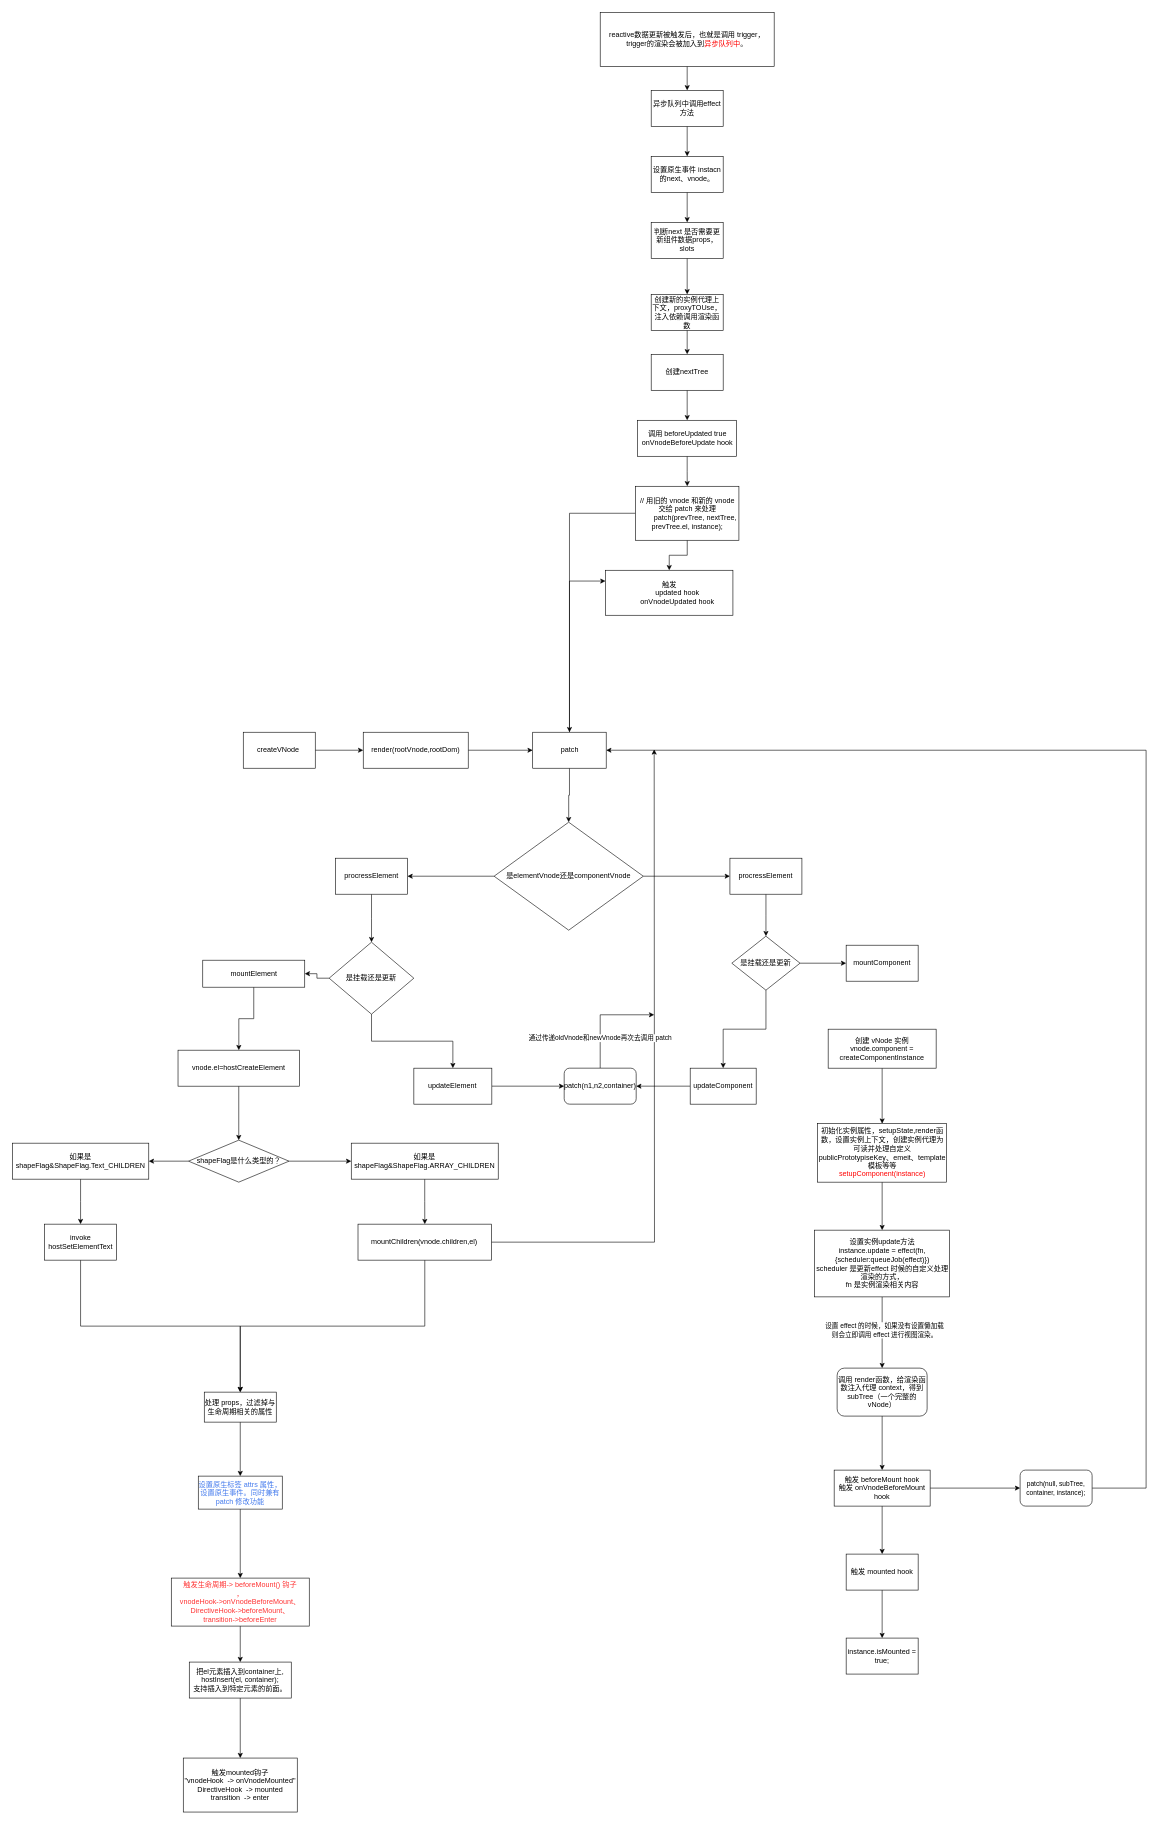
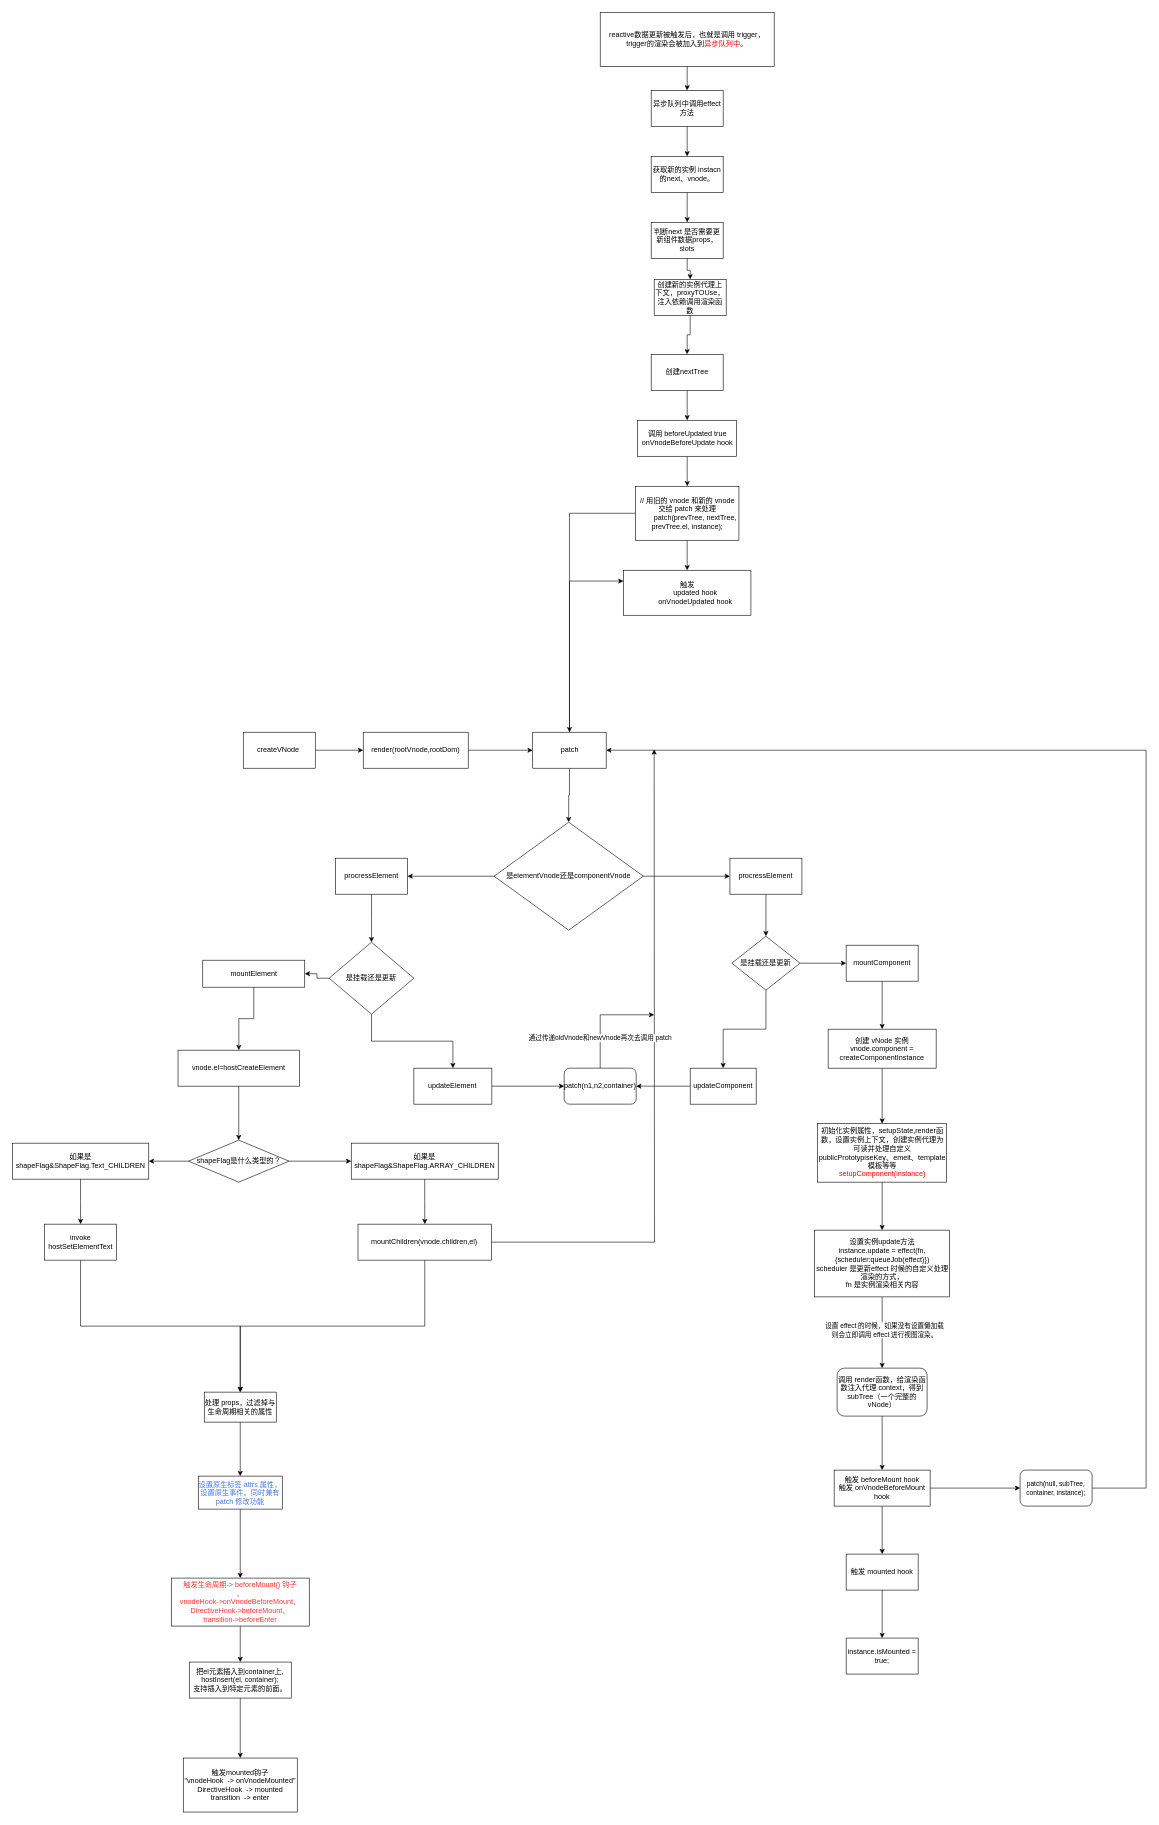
node "设置原生事件 instacn 的next、vnode。": label "设置原生事件 instacn 的next、vnode。" -> "获取新的实例 instacn 的next、vnode。"
node "创建新的实例代理上下文，proxyTOUse， 注入依赖调用渲染函数": moved (687, 312) -> (690, 297)
node "触发 updated hook onVnodeUpdated hook": moved (669, 593) -> (687, 593)
edge "mountComponent" -> "创建 vNode 实例 vnode.component = createComponentInstance": added
